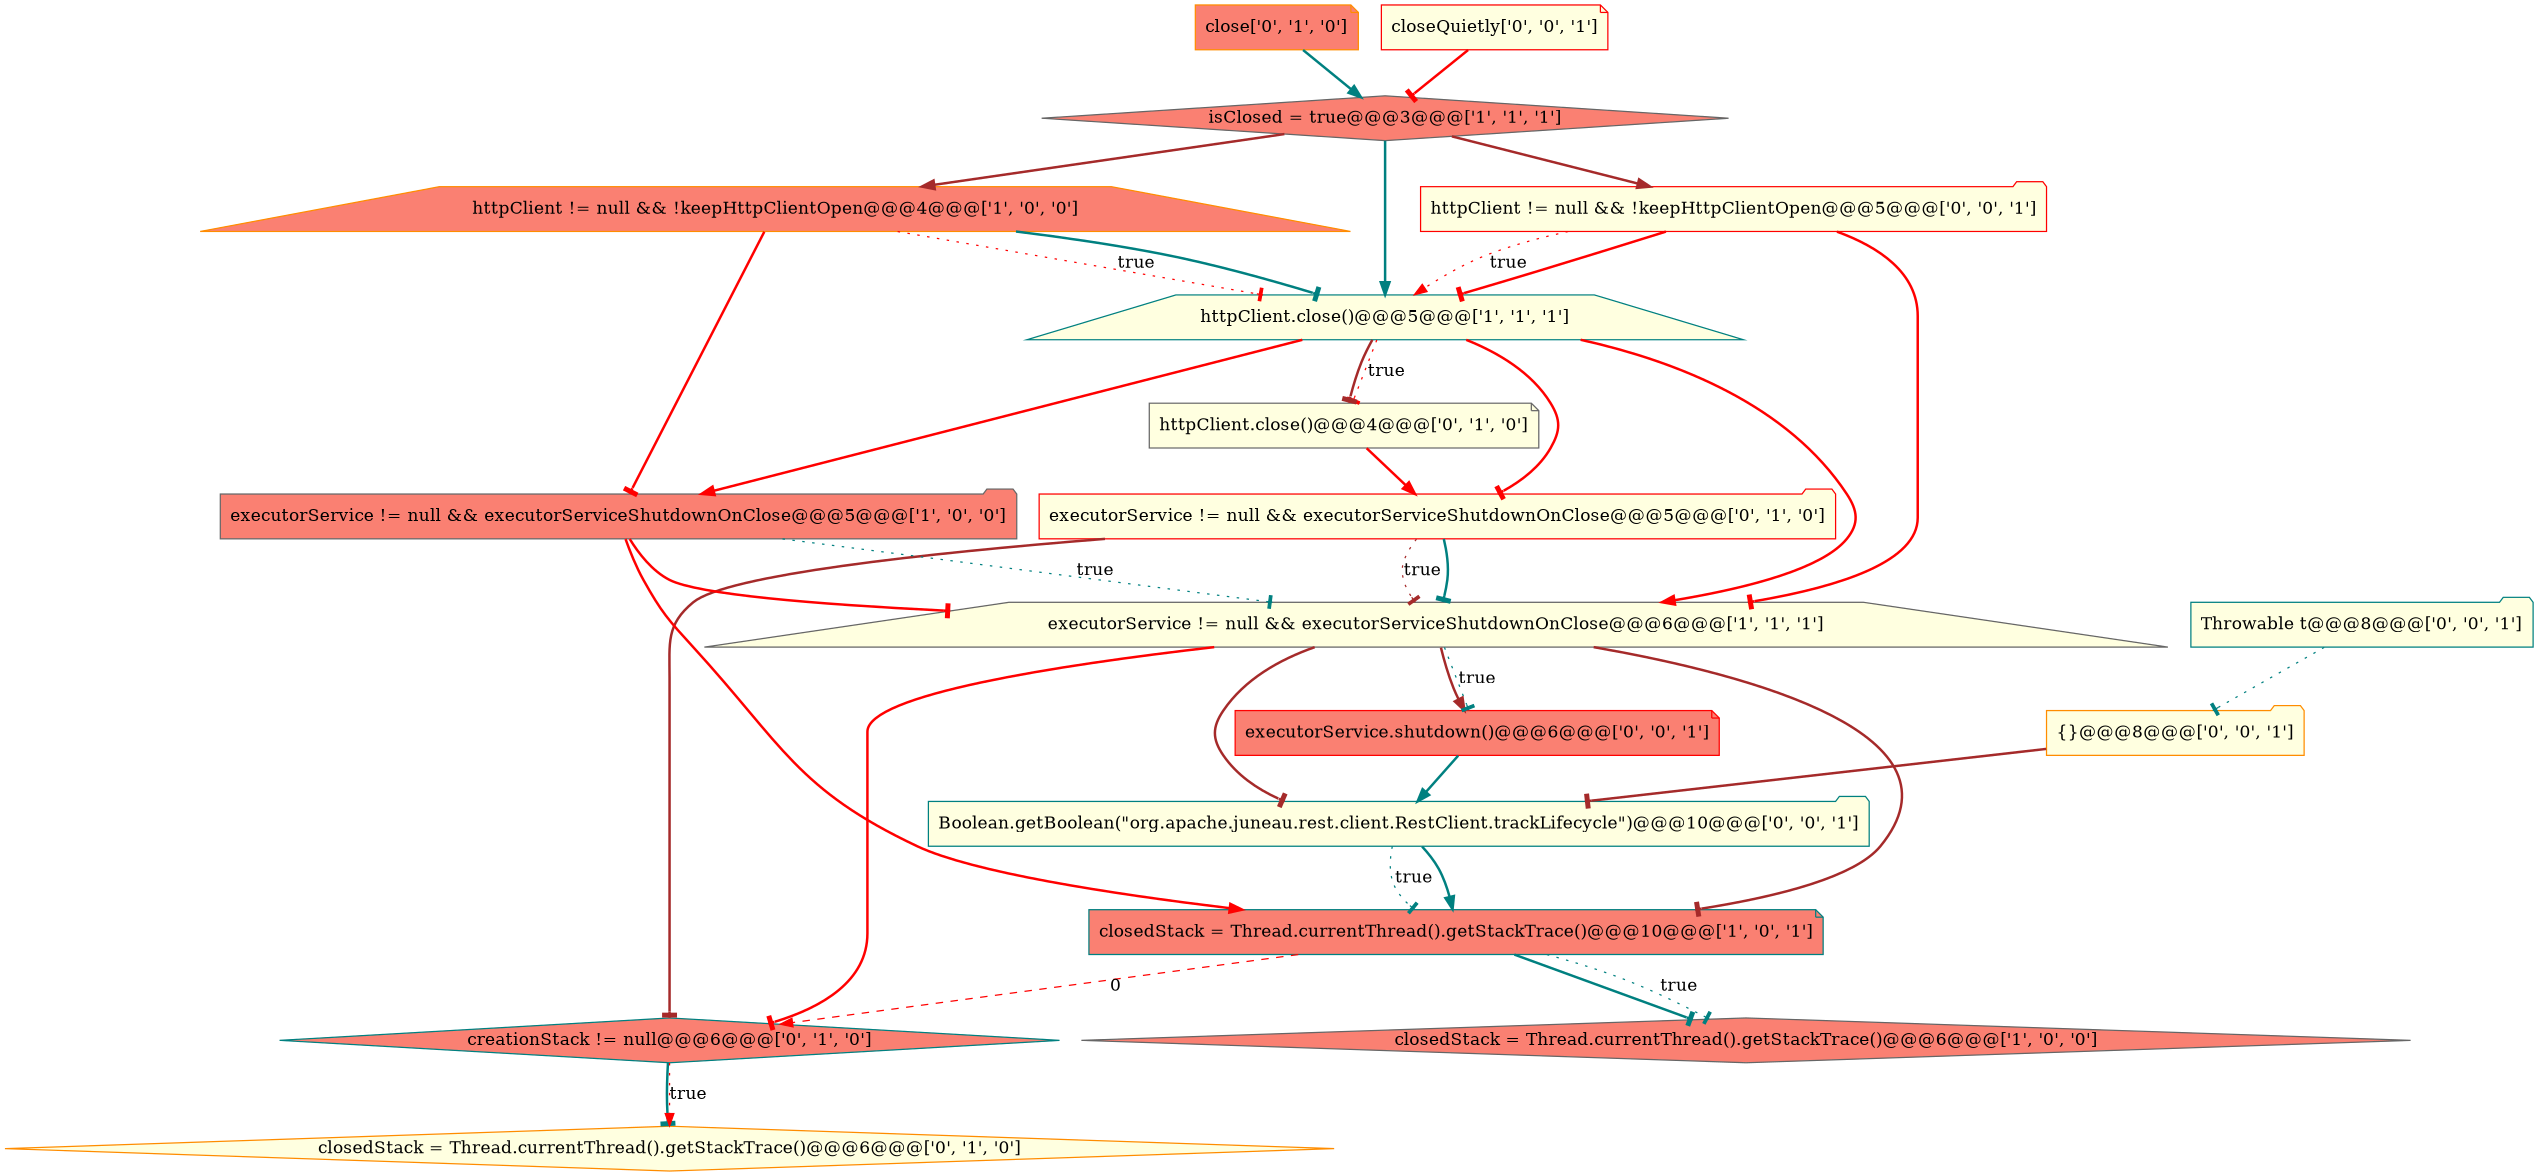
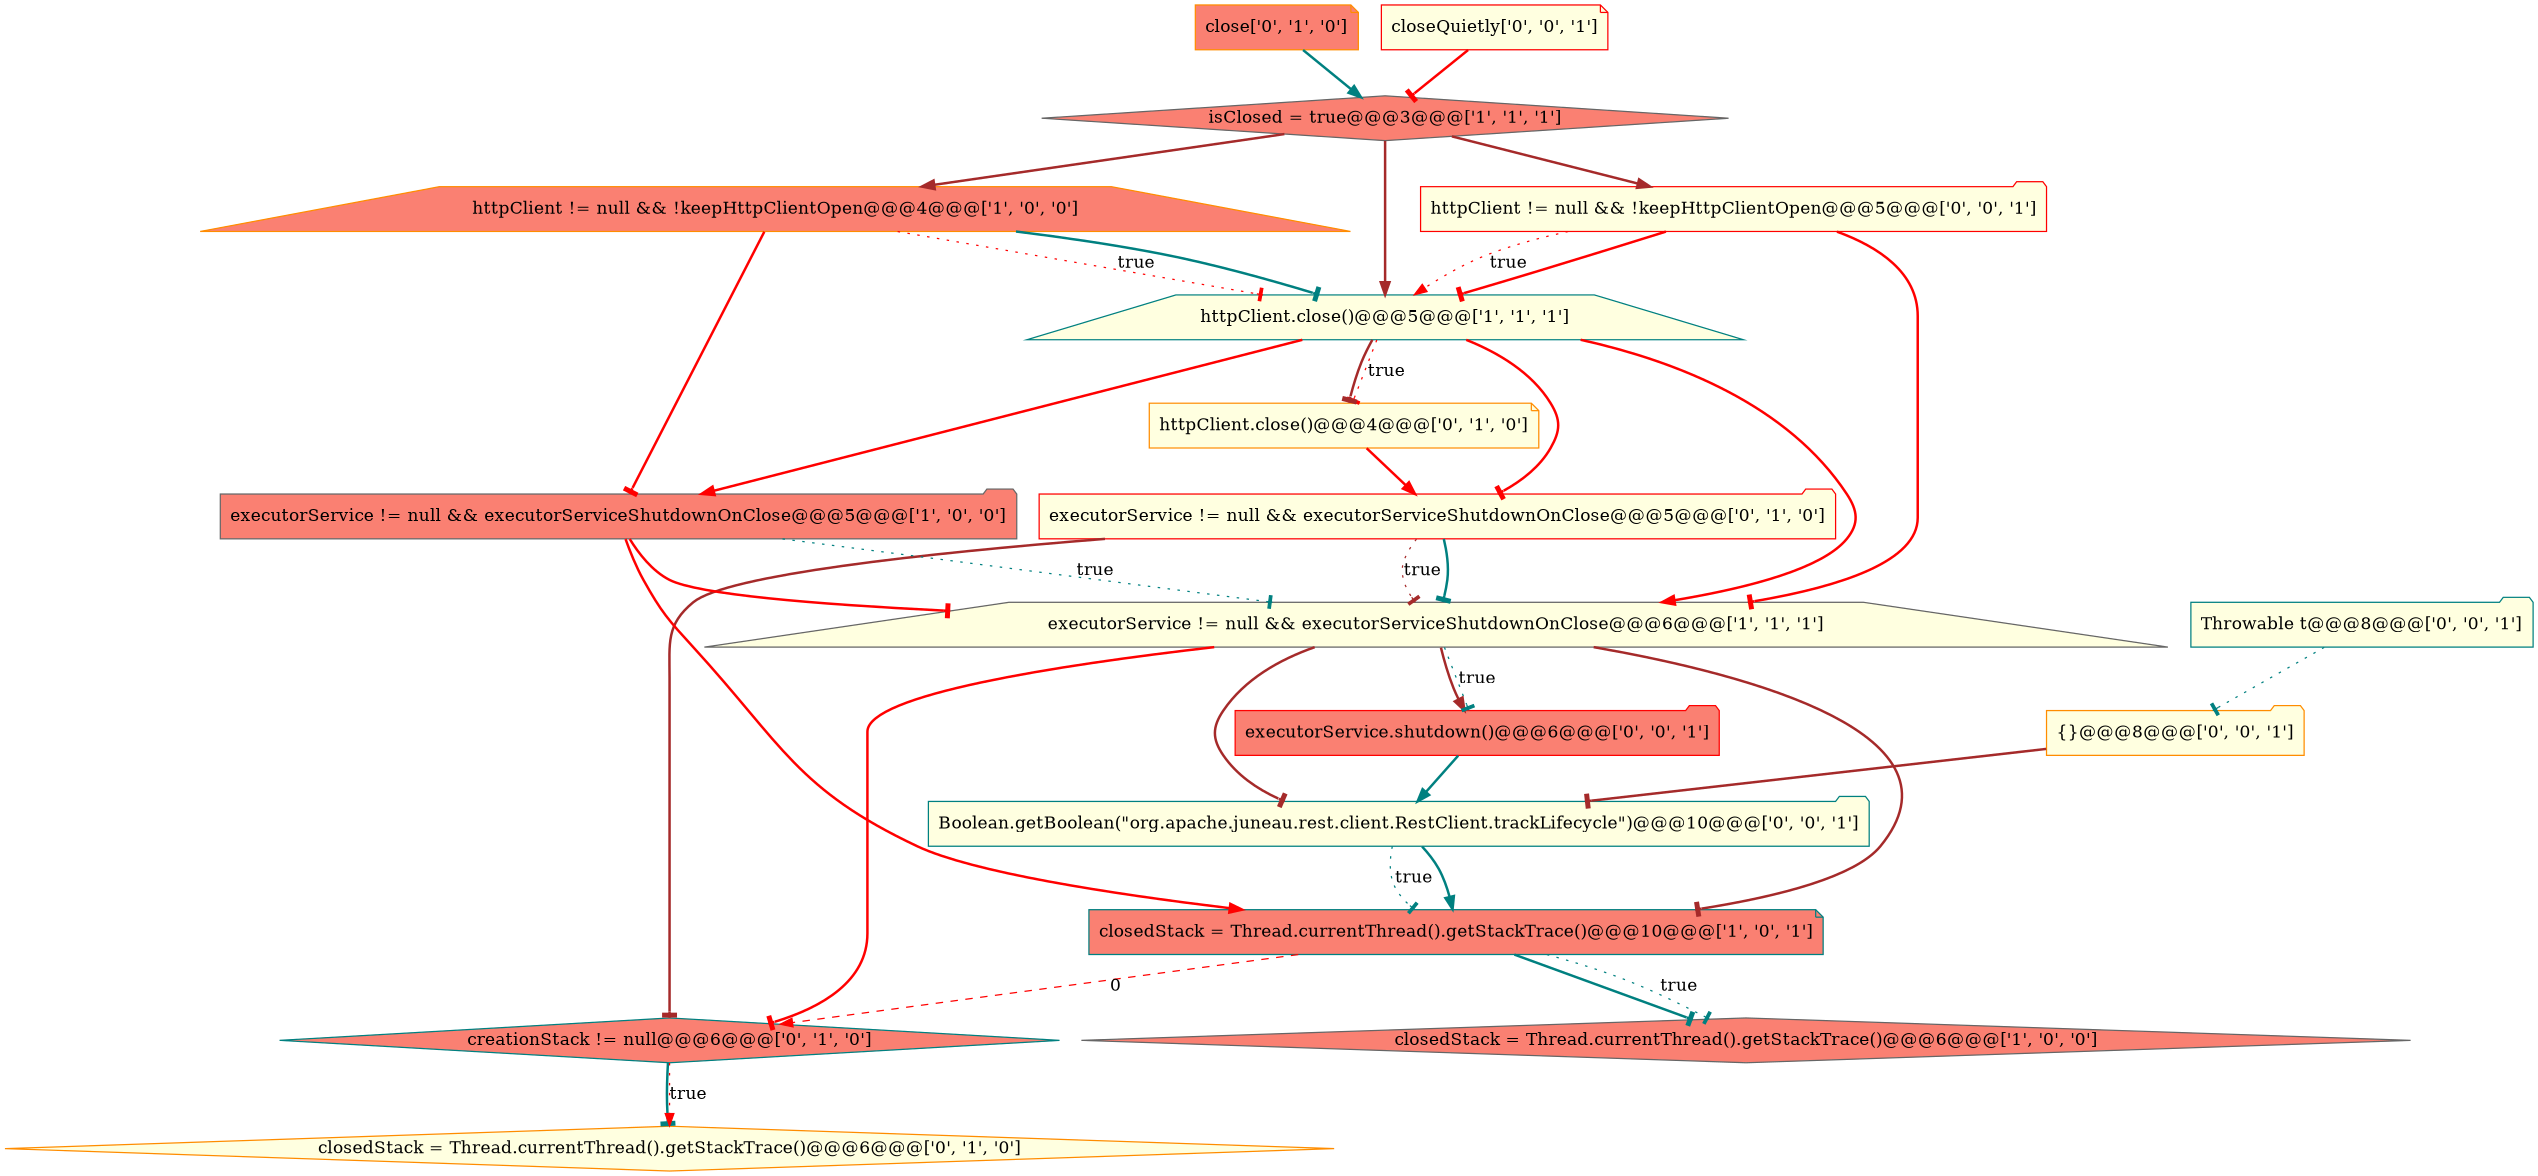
edge "isClosed = true@@@3@@@['1', '1', '1']" -> "httpClient.close()@@@5@@@['1', '1', '1']": color teal -> brown
node "httpClient.close()@@@4@@@['0', '1', '0']": color gray40 -> darkorange
node "executorService.shutdown()@@@6@@@['0', '0', '1']": shape note -> folder
